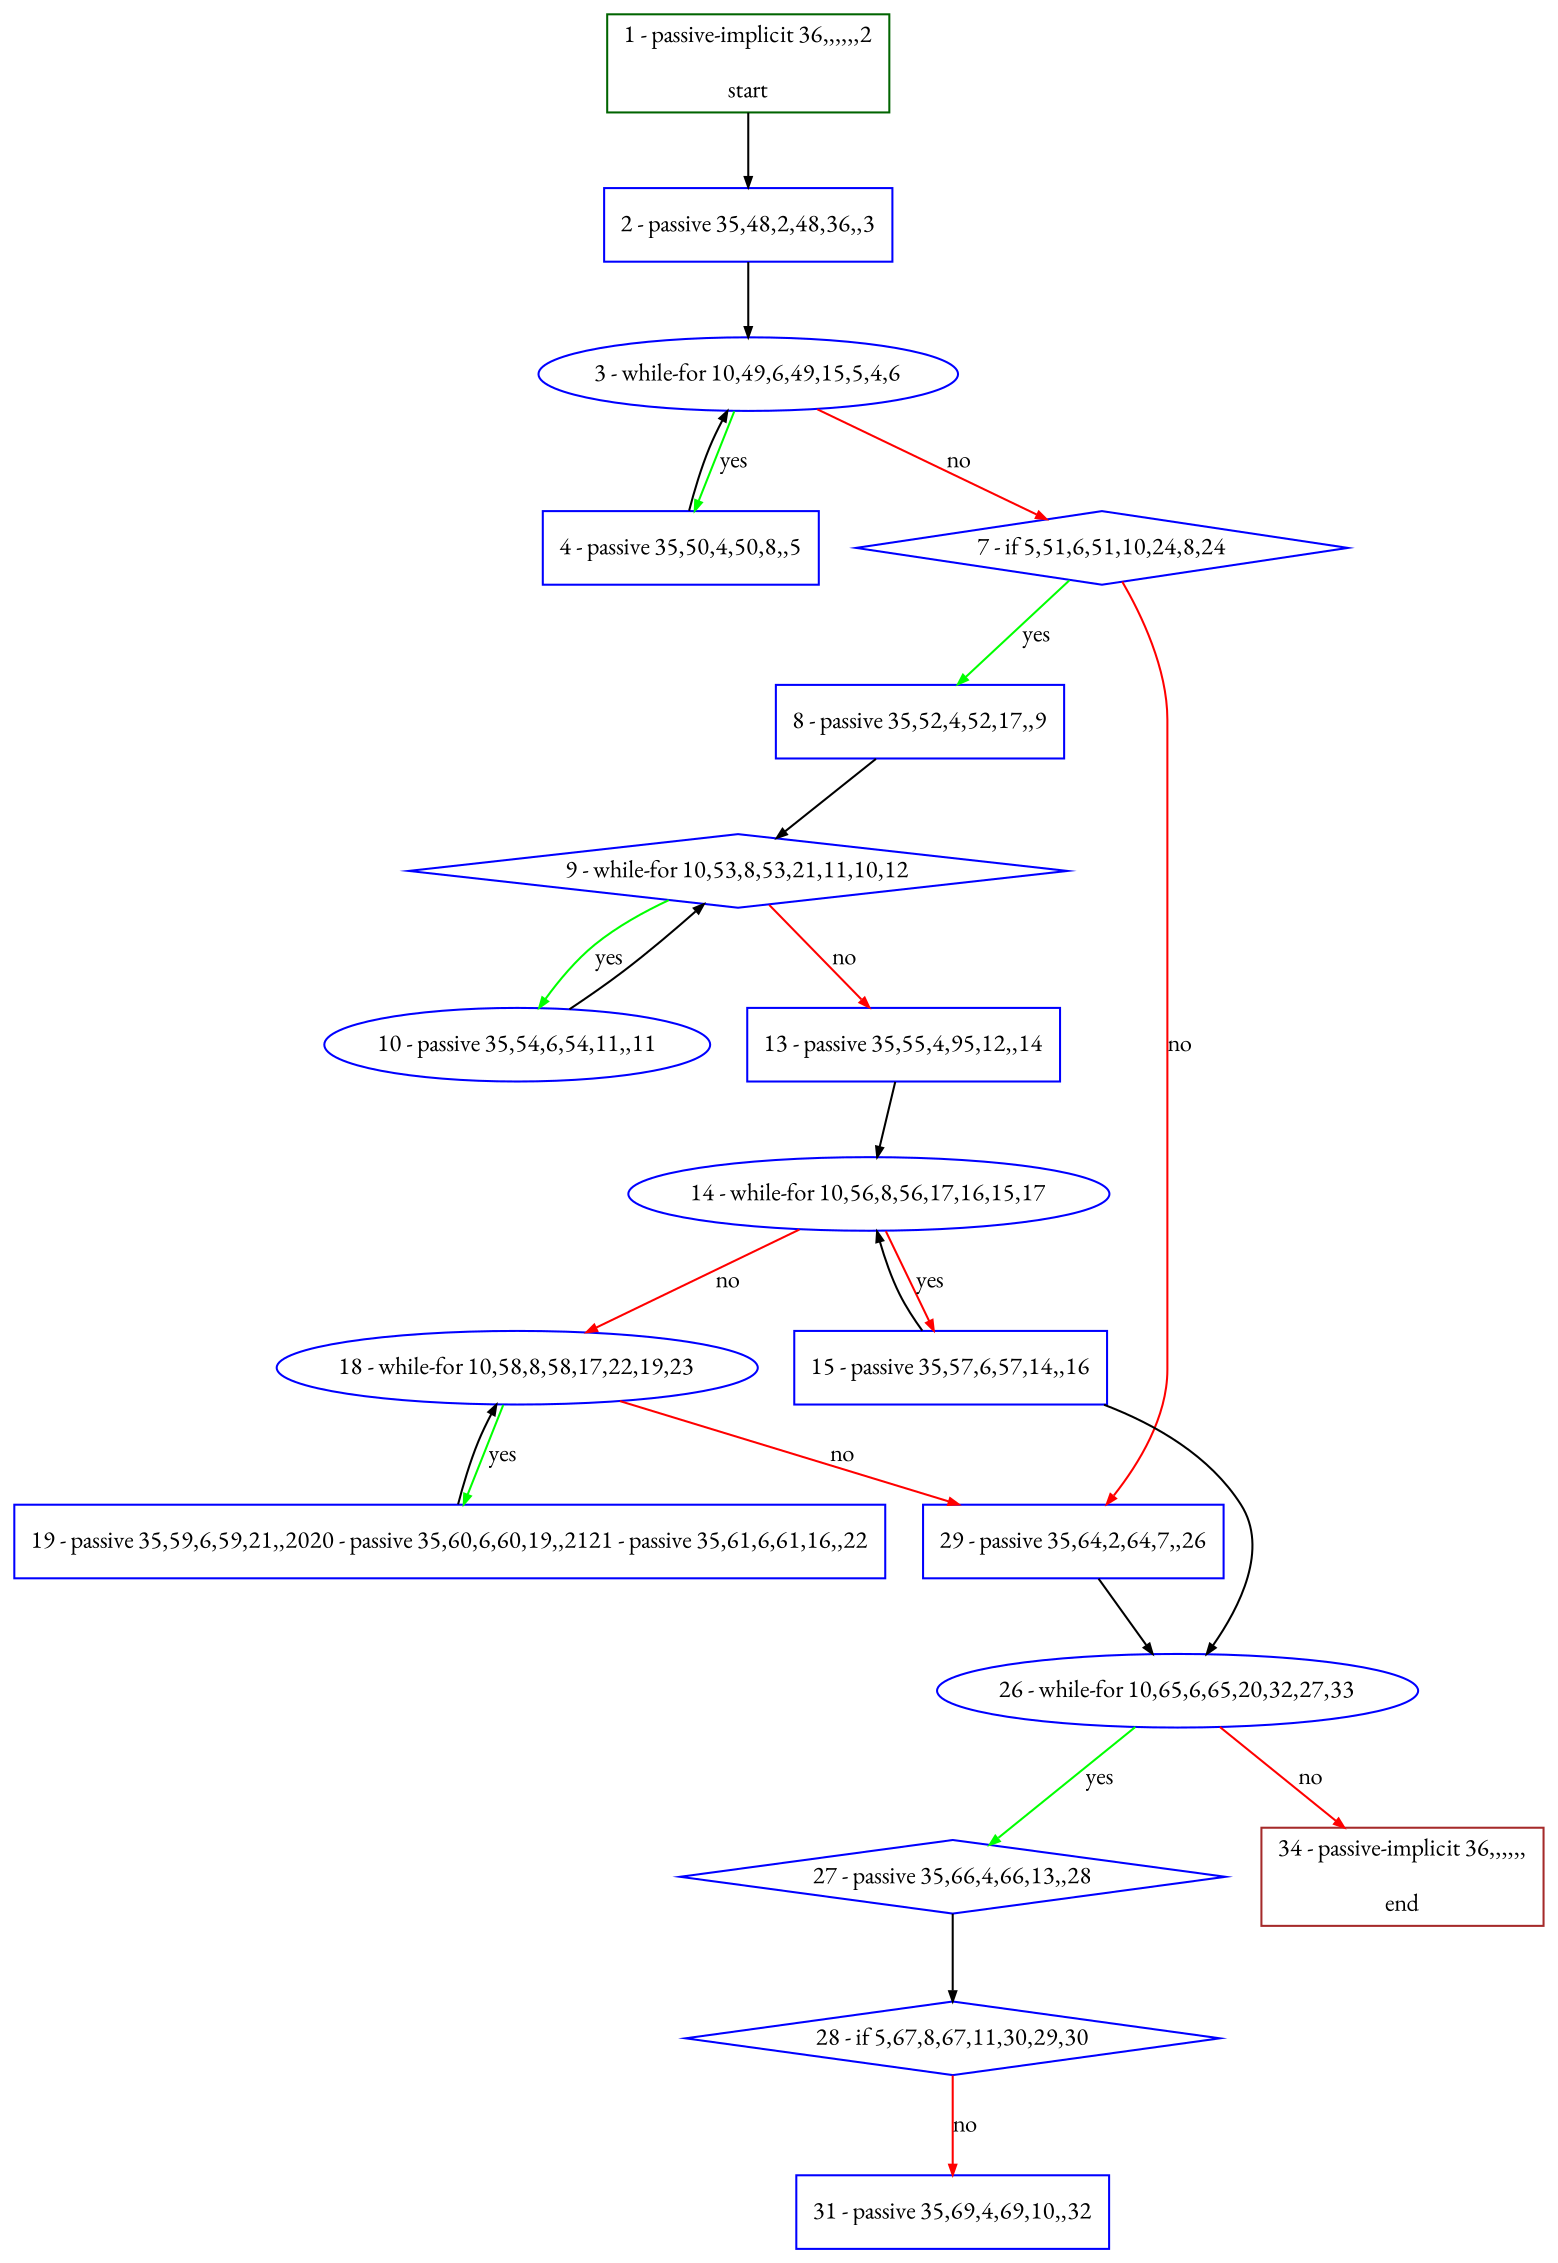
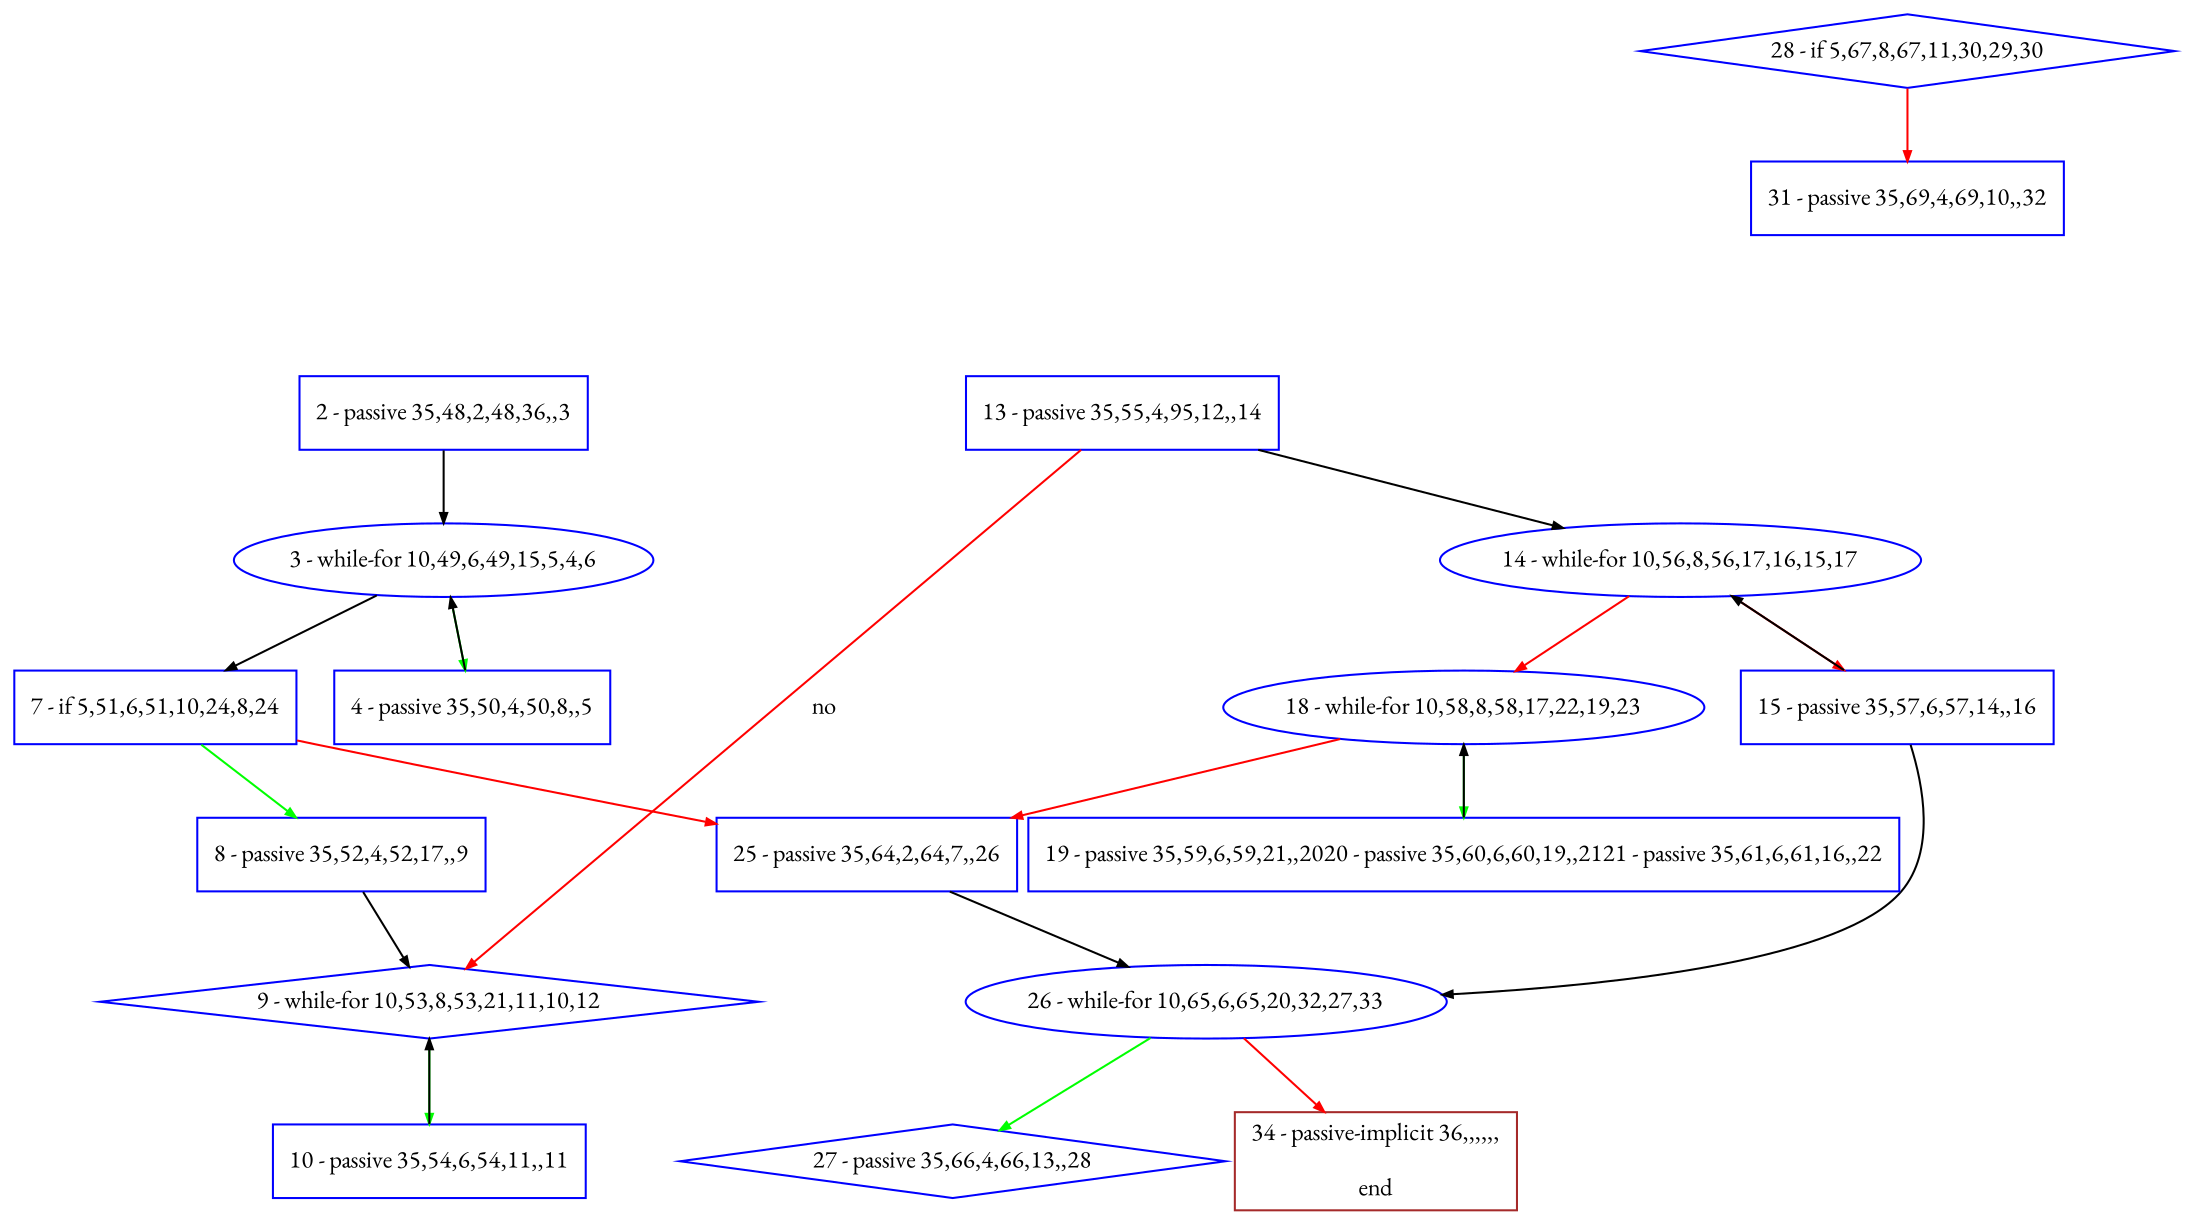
node "1 - passive-implicit 36,,,,,,2 start": removed
edge "3 - while-for 10,49,6,49,15,5,4,6" -> "7 - if 5,51,6,51,10,24,8,24": color #ff0000 -> #000000
node "7 - if 5,51,6,51,10,24,8,24": shape diamond -> box
edge "7 - if 5,51,6,51,10,24,8,24" -> "8 - passive 35,52,4,52,17,,9": label "yes" -> "no"
edge "9 - while-for 10,53,8,53,21,11,10,12" -> "13 - passive 35,55,4,95,12,,14": reversed
node "10 - passive 35,54,6,54,11,,11": shape ellipse -> box
node "29 - passive 35,64,2,64,7,,26": label "29 - passive 35,64,2,64,7,,26" -> "25 - passive 35,64,2,64,7,,26"
edge "27 - passive 35,66,4,66,13,,28" -> "28 - if 5,67,8,67,11,30,29,30": removed
